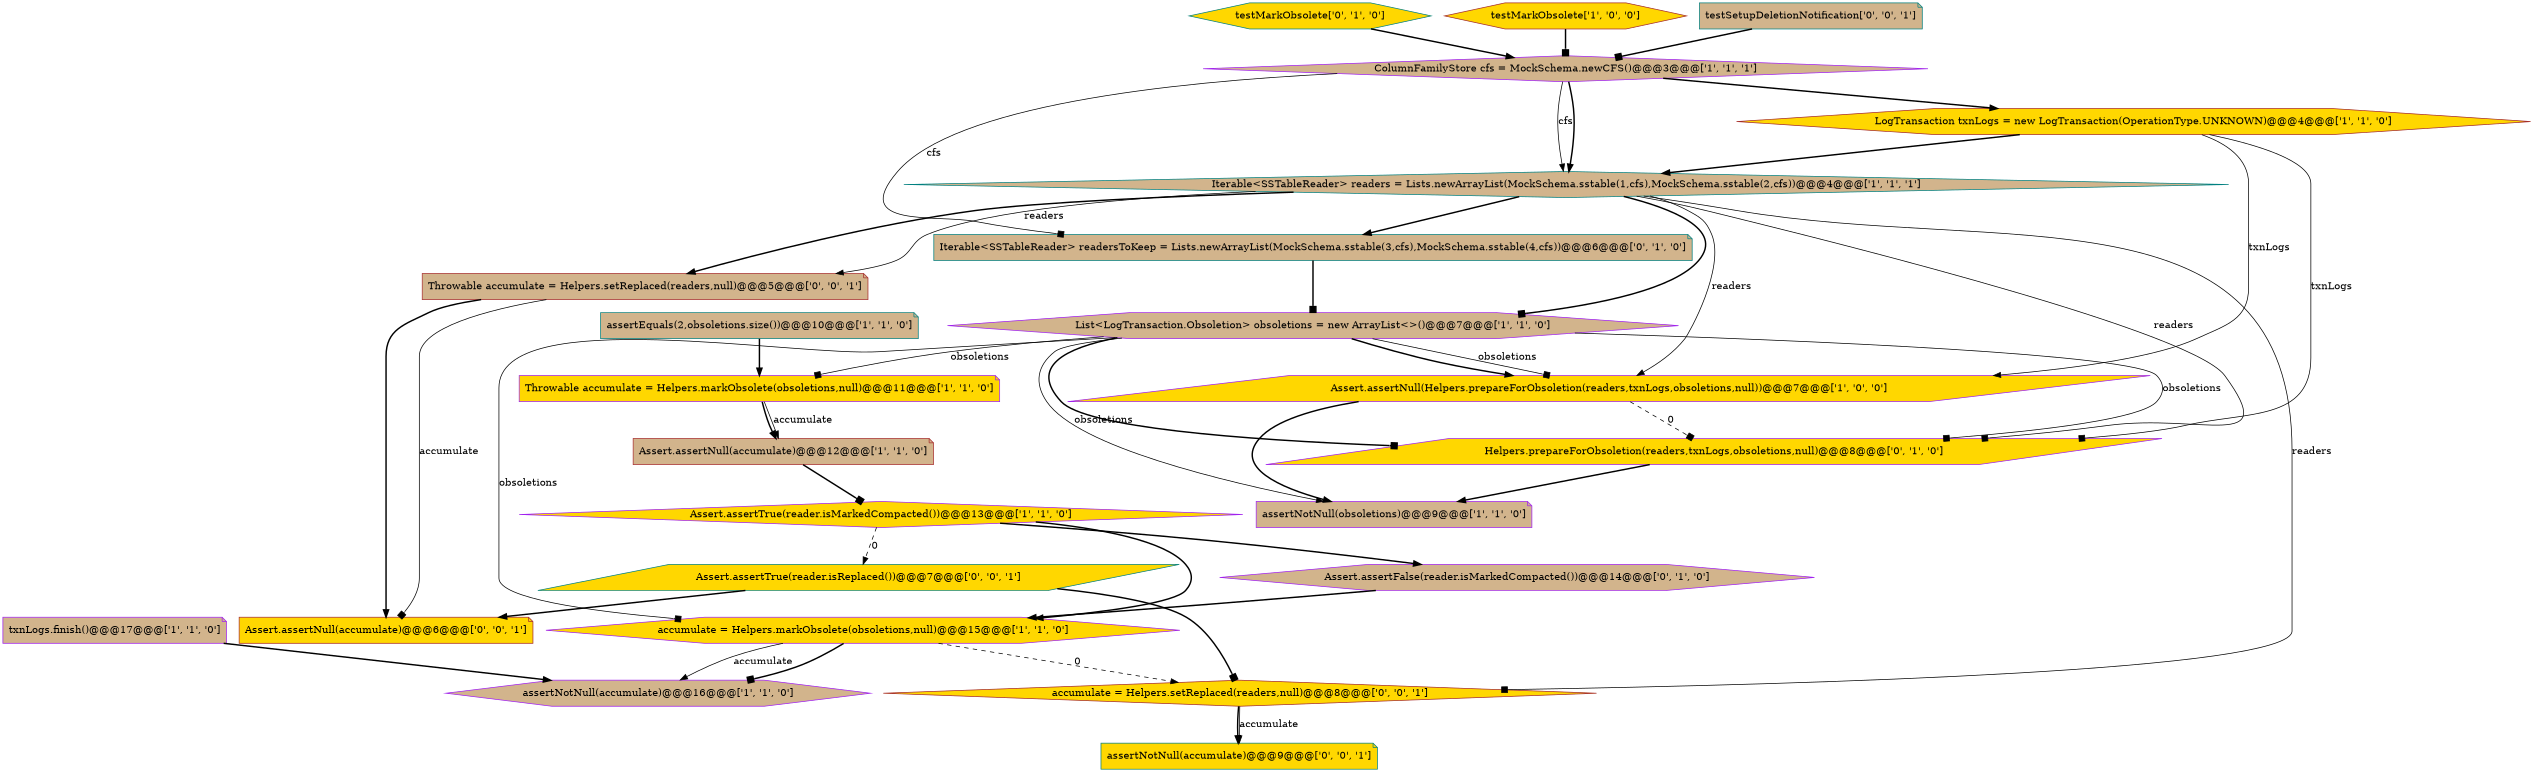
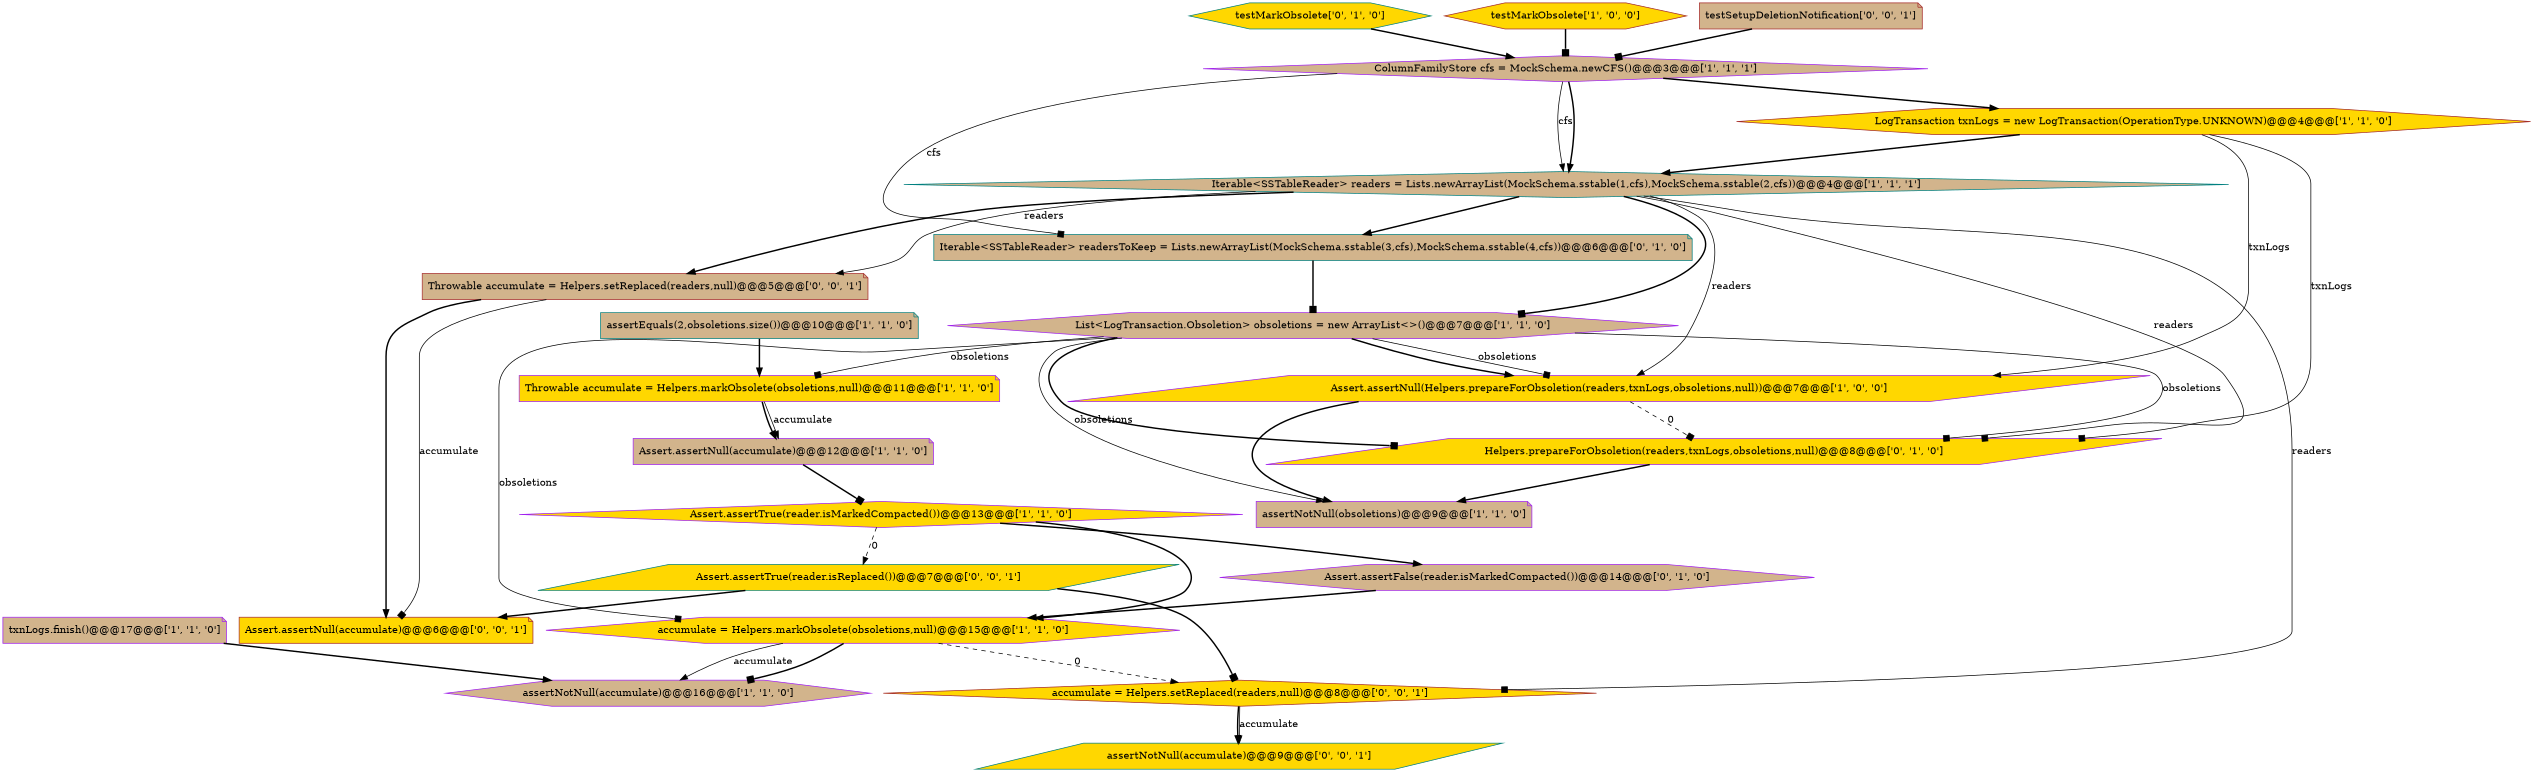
node "testSetupDeletionNotification['0', '0', '1']": color teal -> brown
node "Assert.assertNull(accumulate)@@@12@@@['1', '1', '0']": color brown -> purple
node "assertNotNull(accumulate)@@@9@@@['0', '0', '1']": shape note -> parallelogram
